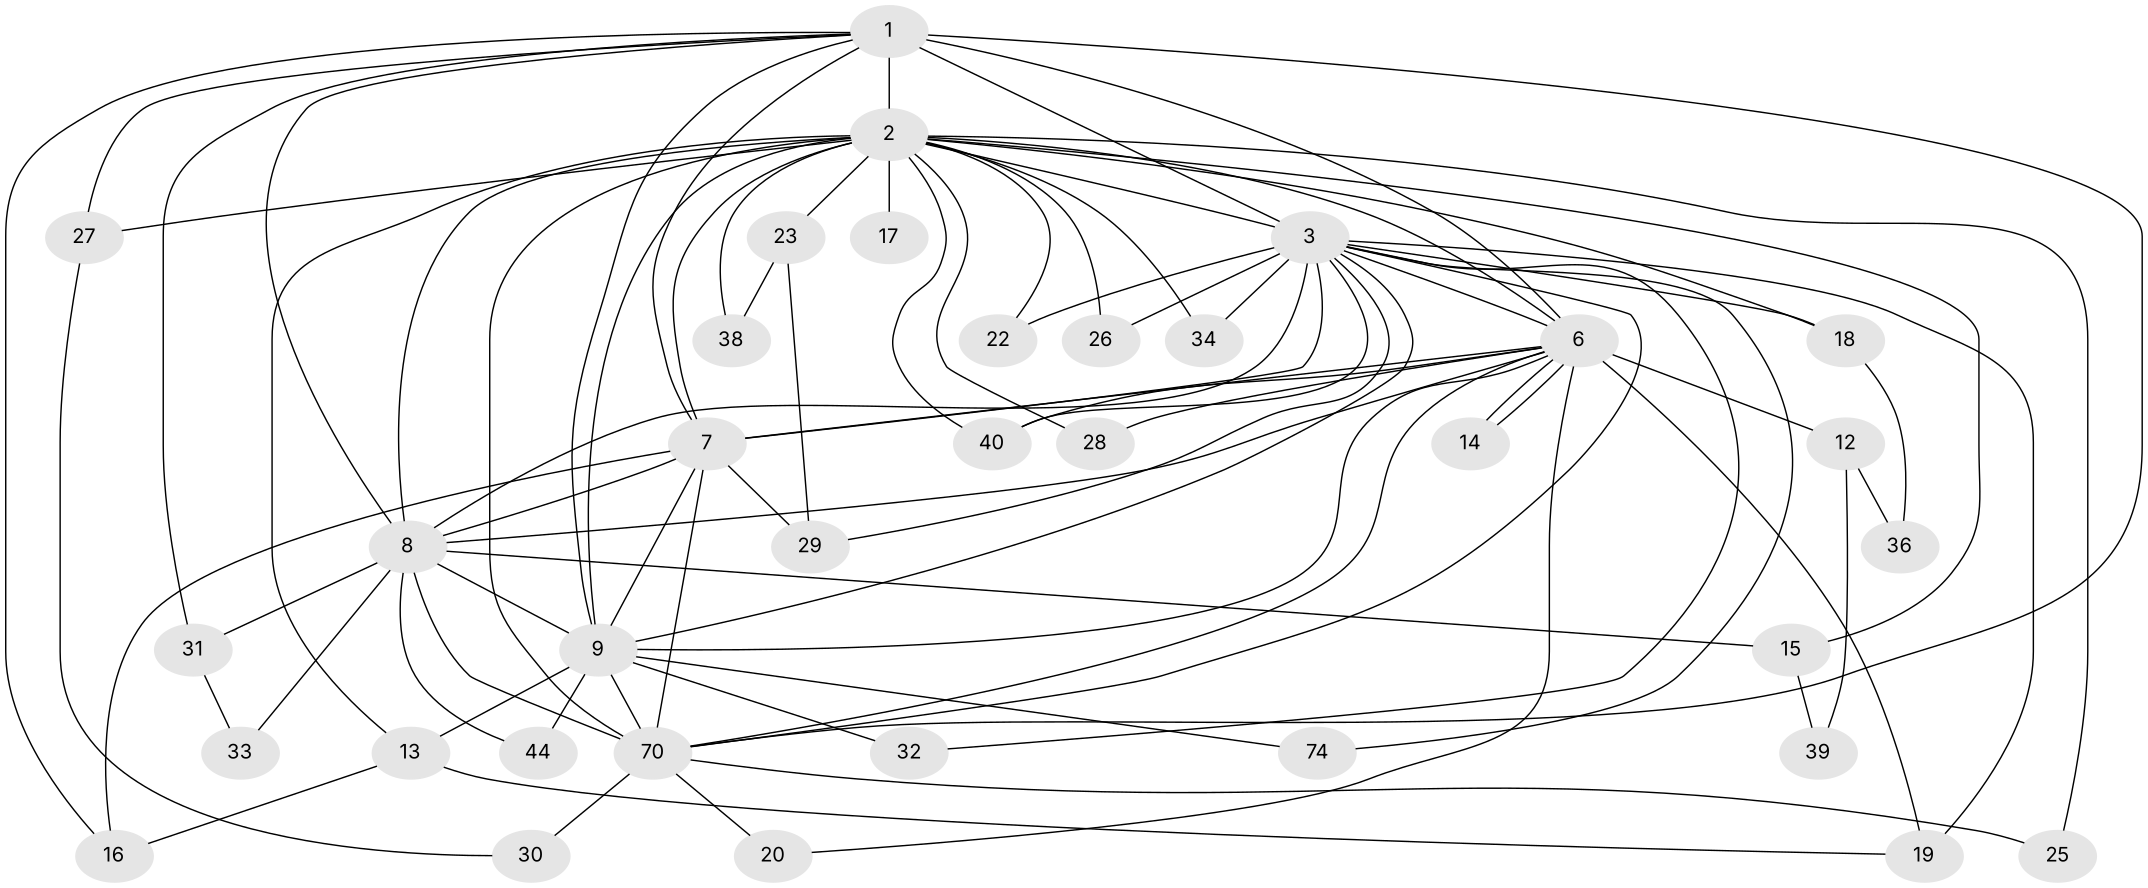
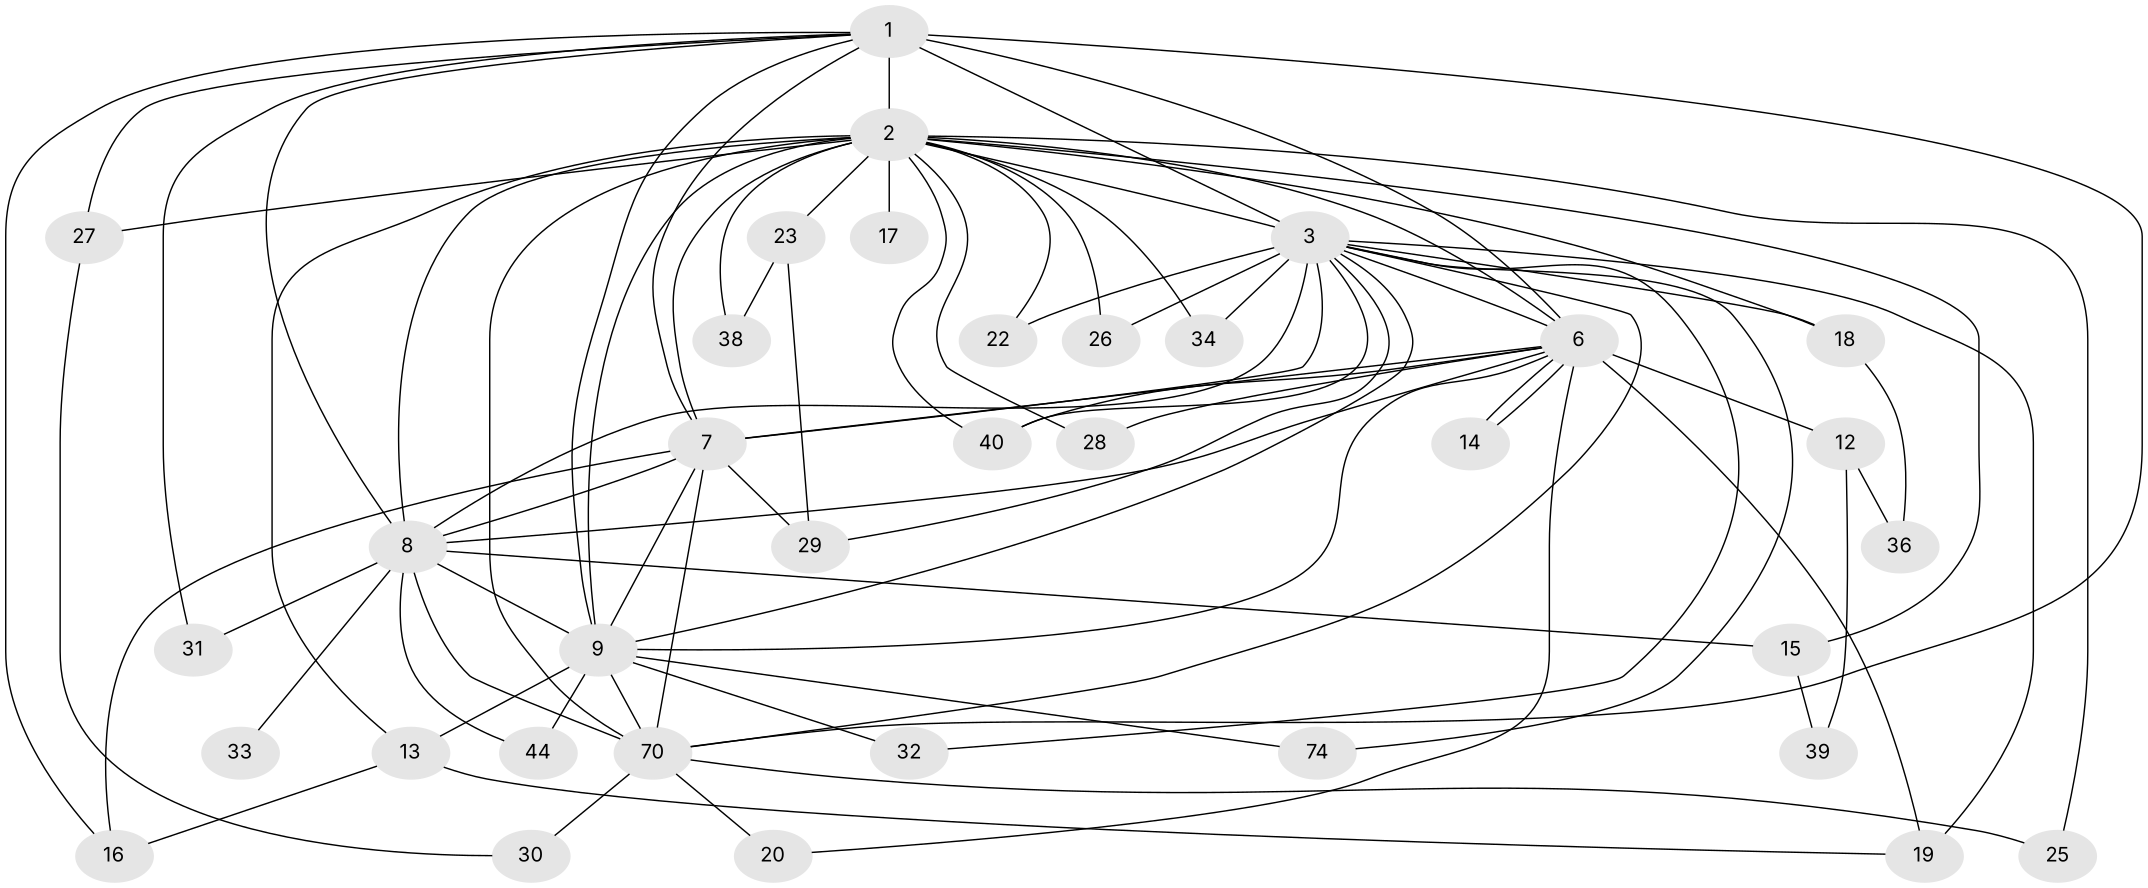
edge "6" -- "70": removed
edge "31" -- "33": removed
